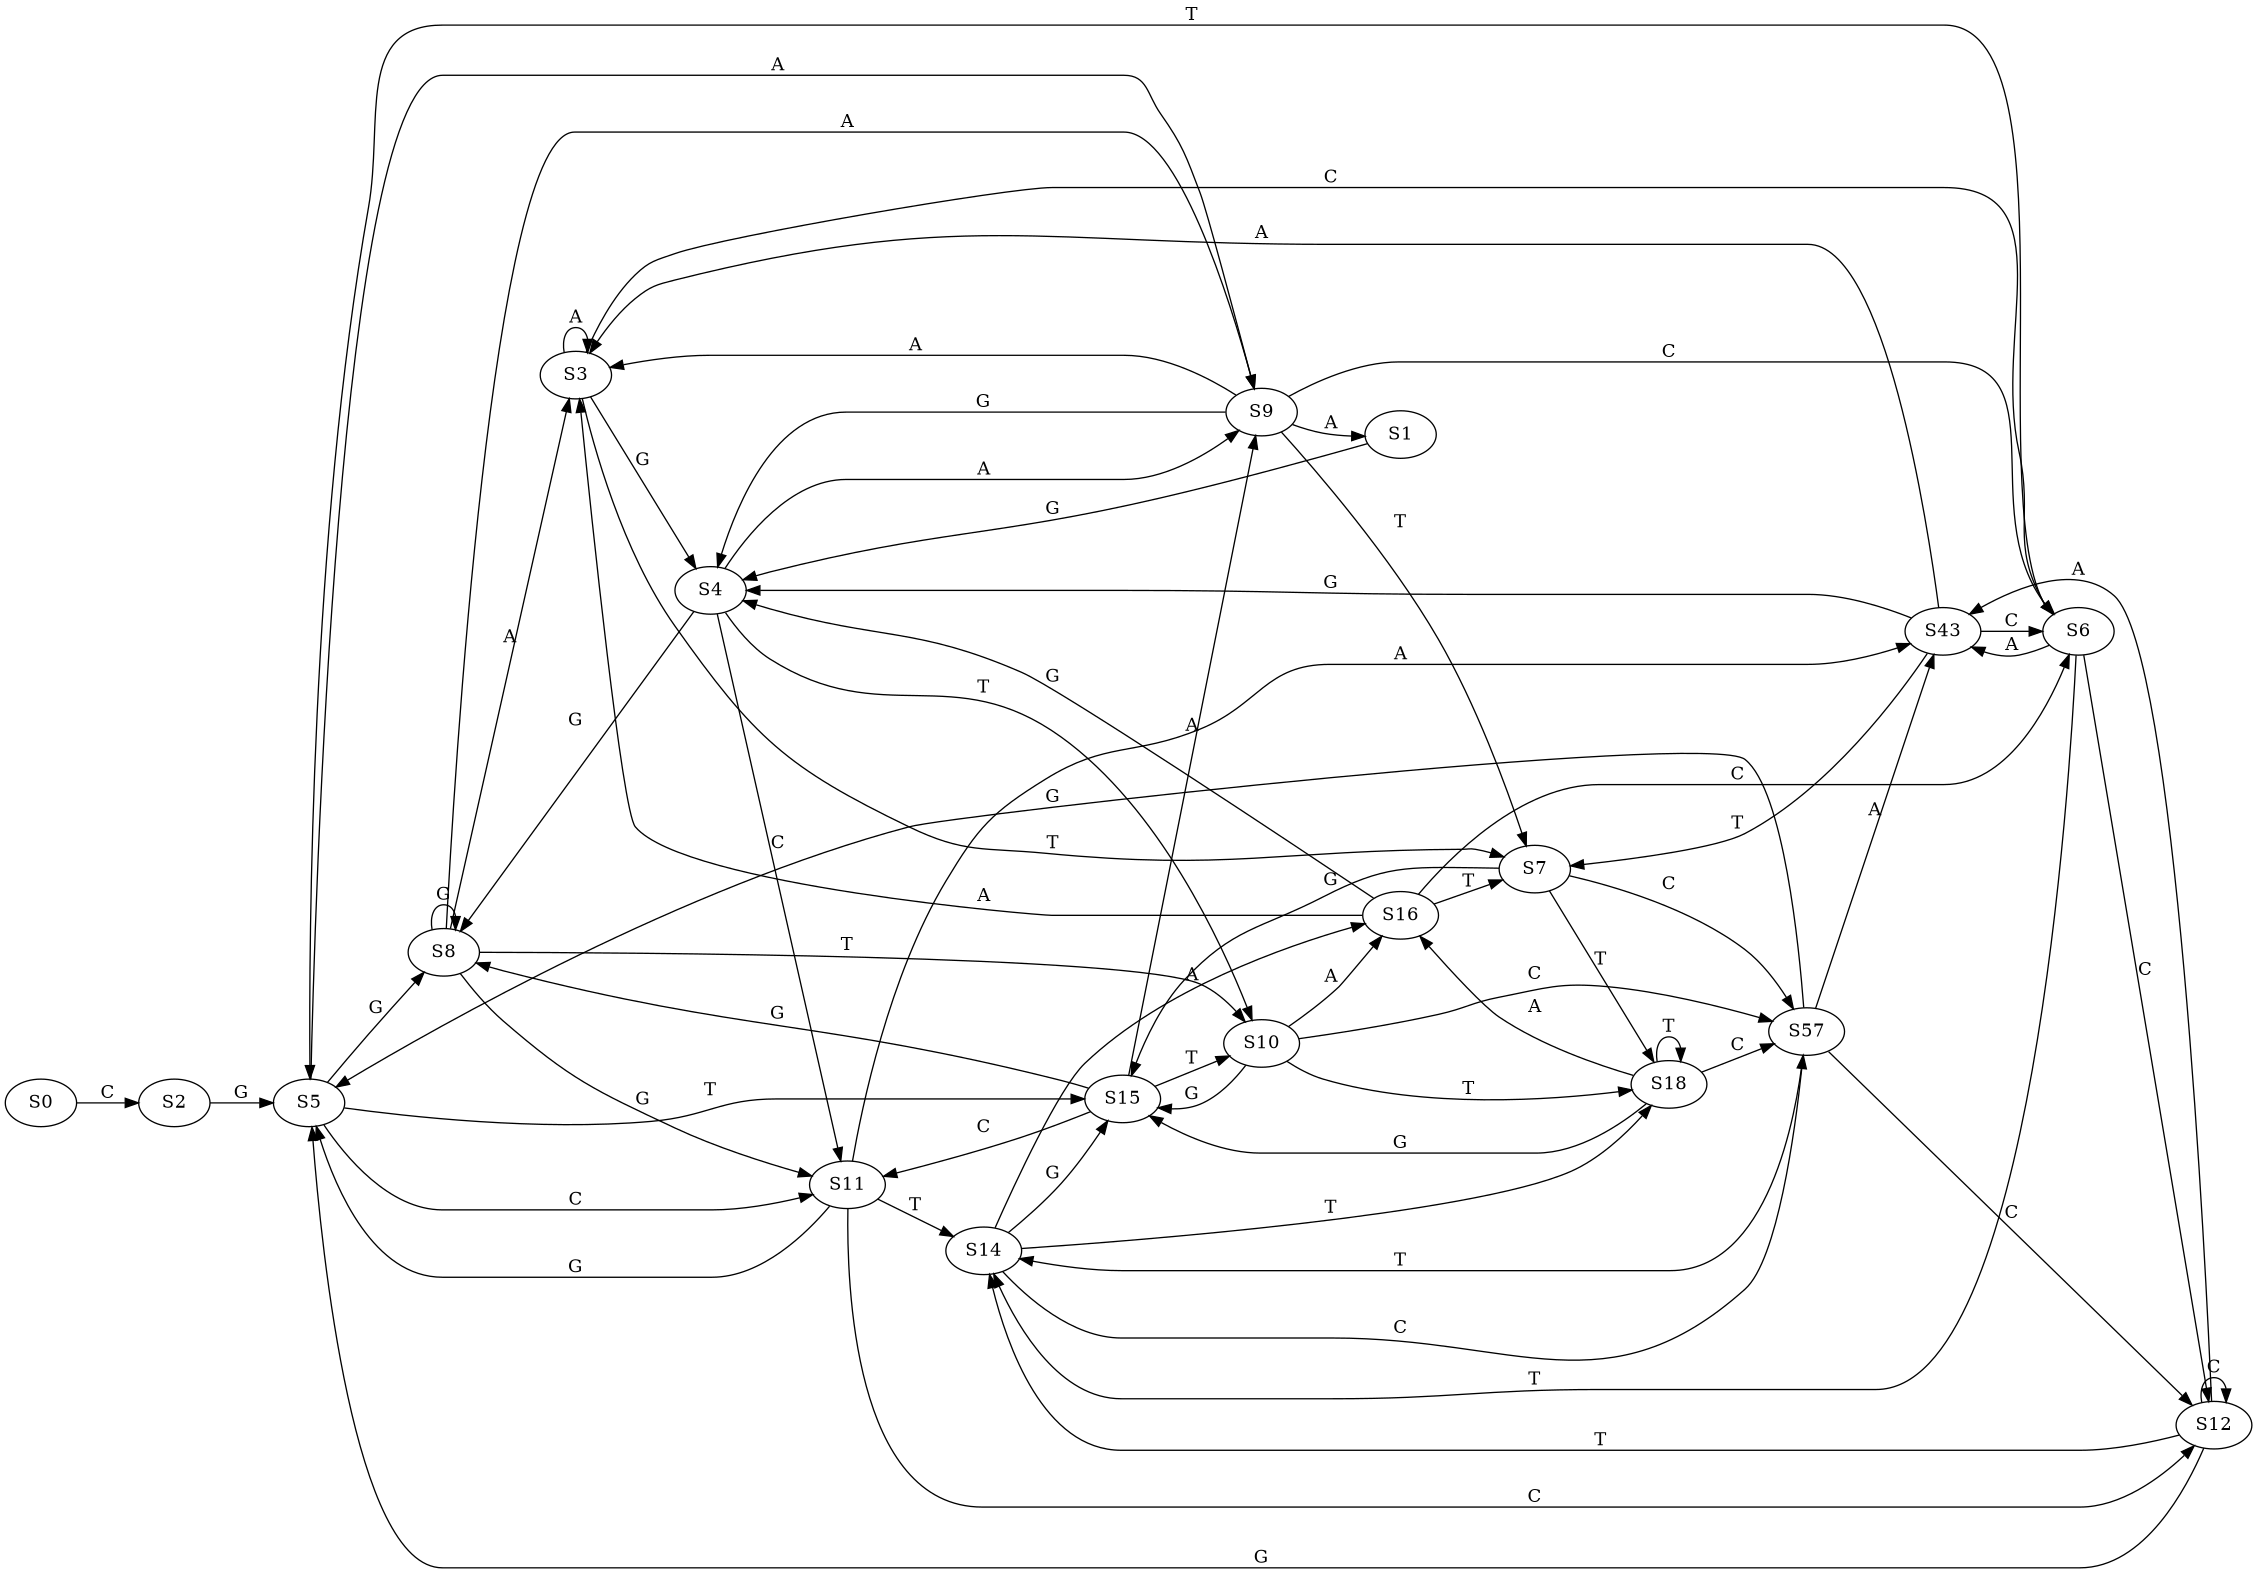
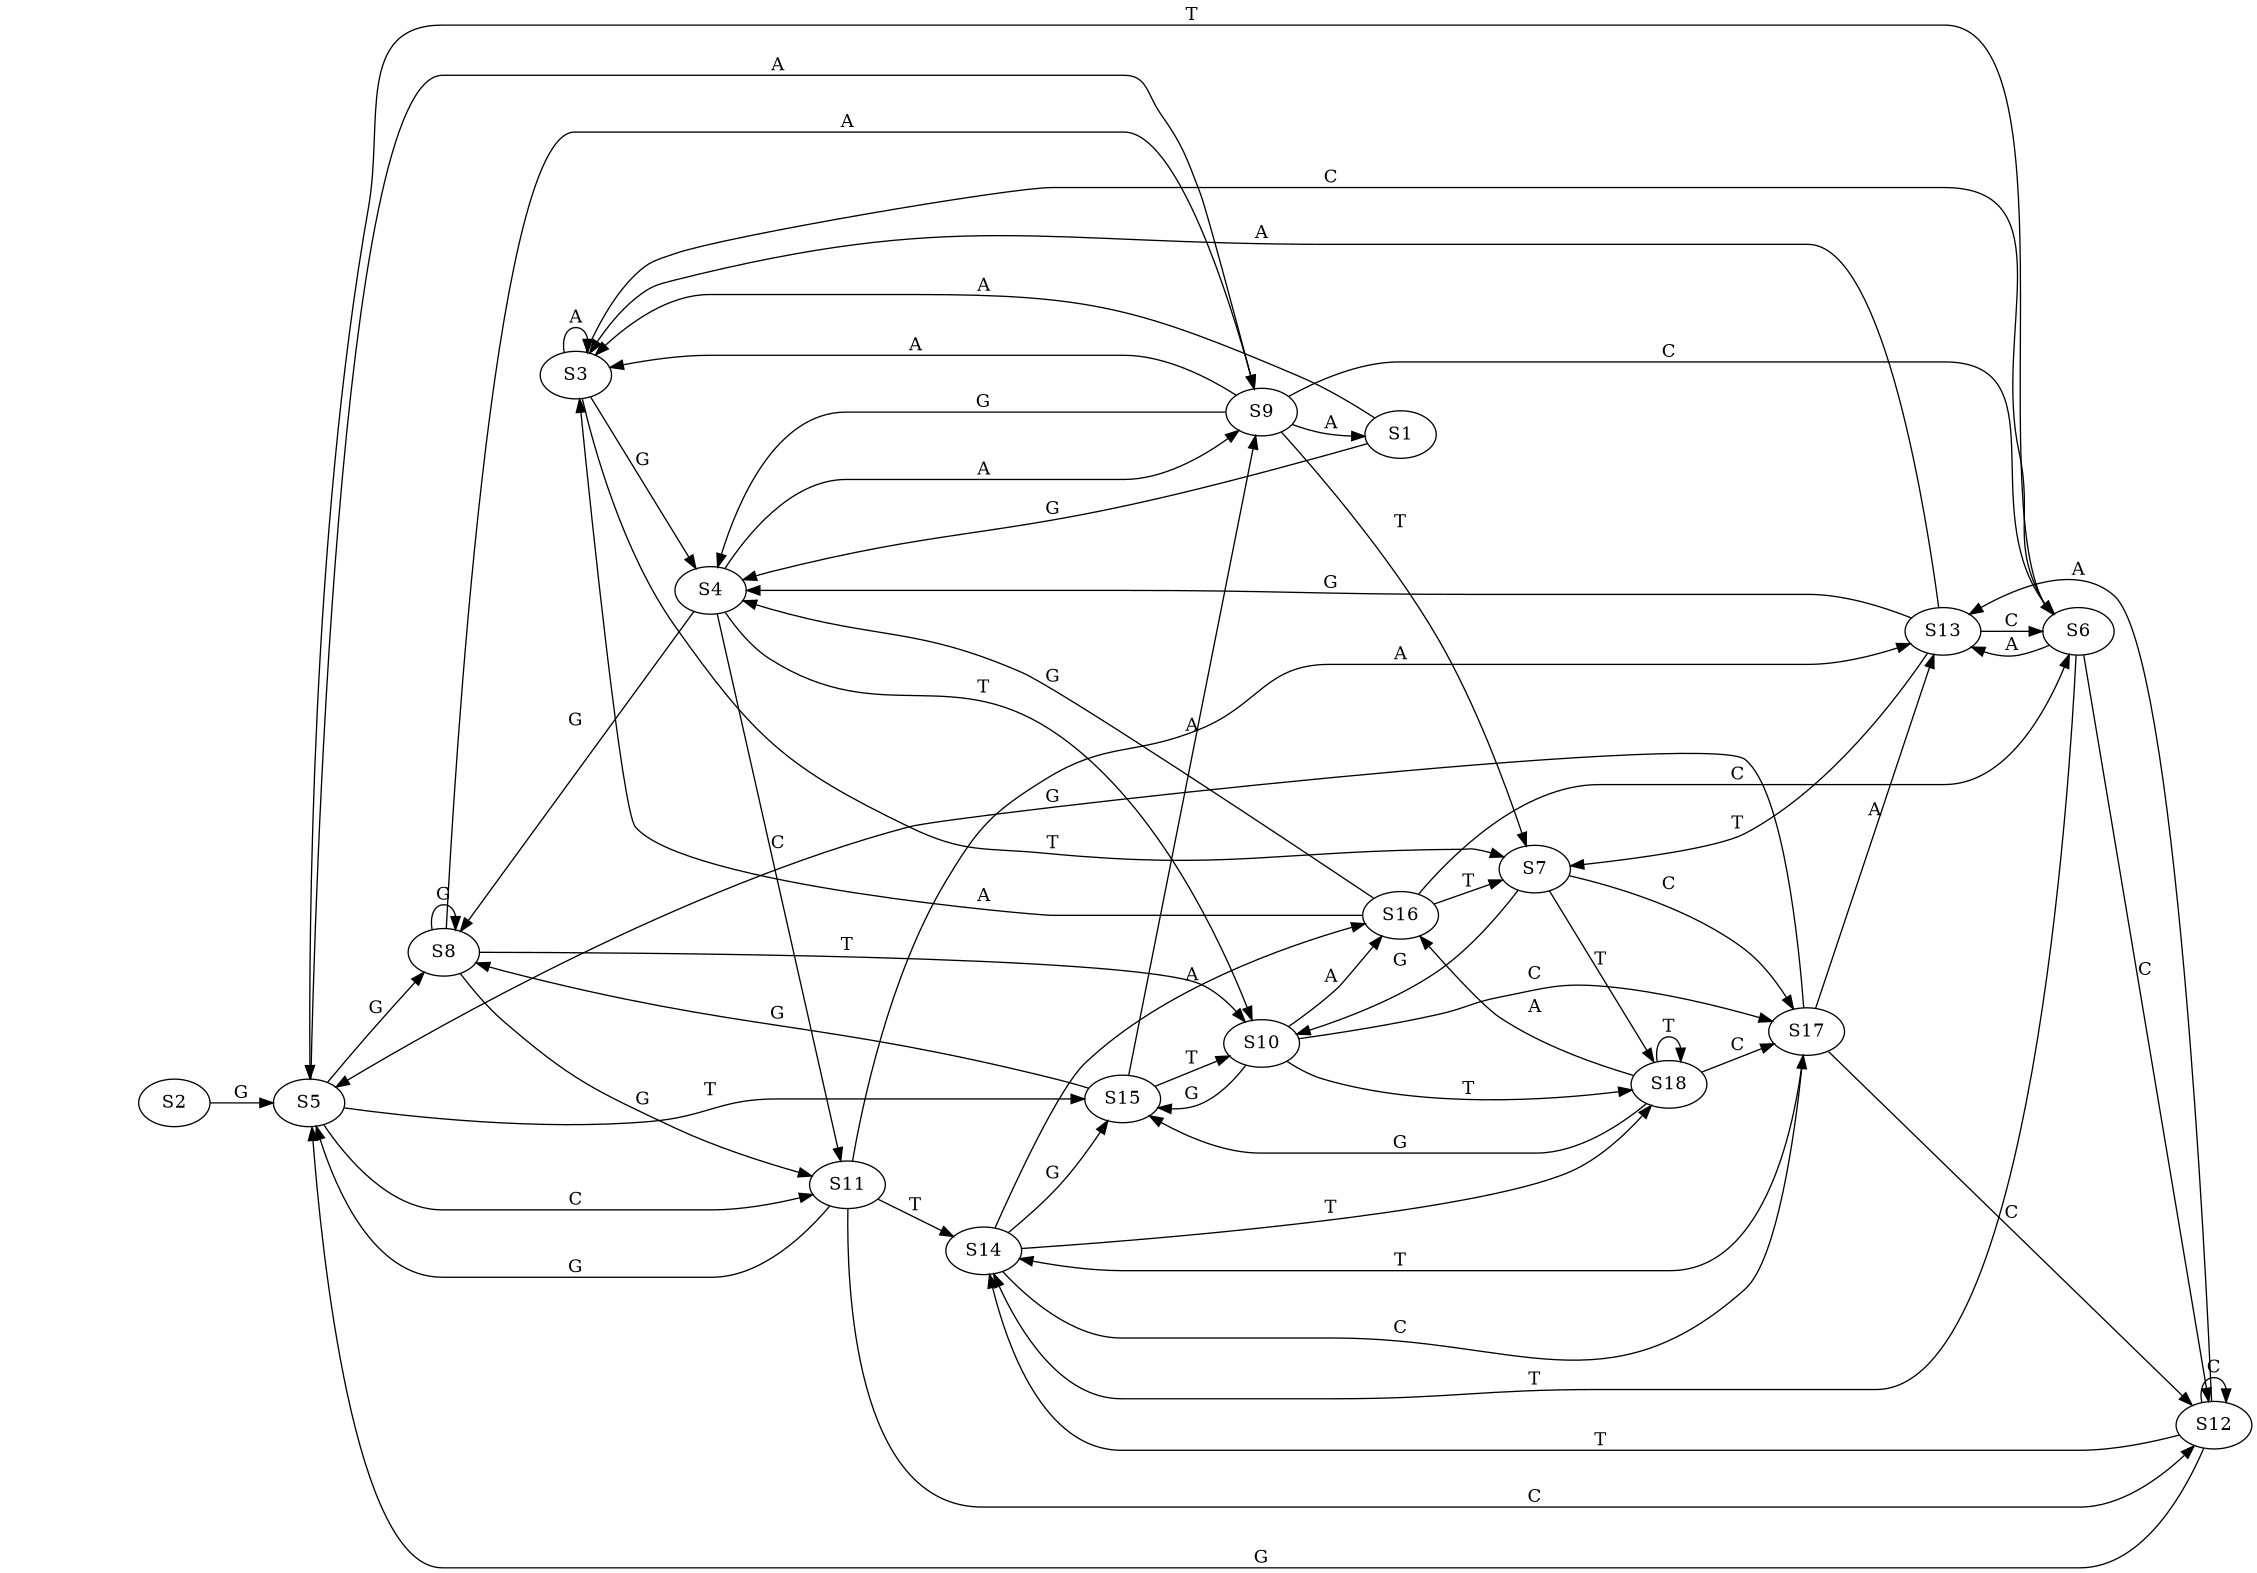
node "S43": label "S43" -> "S13"
edge "S8" -> "S3": now "S1" -> "S3"
edge "S7" -> "S15": now "S7" -> "S10"
node "S57": label "S57" -> "S17"
node "S0": removed
edge "S15" -> "S11": removed, label "C"
